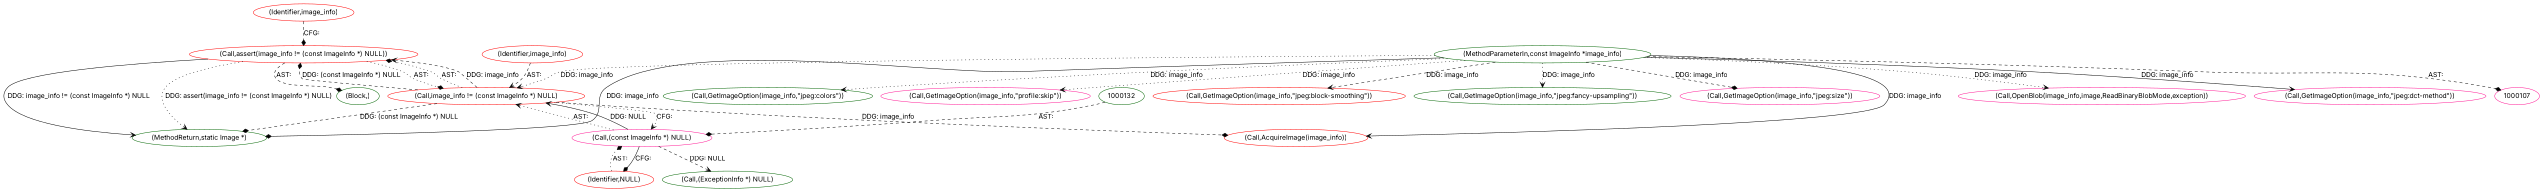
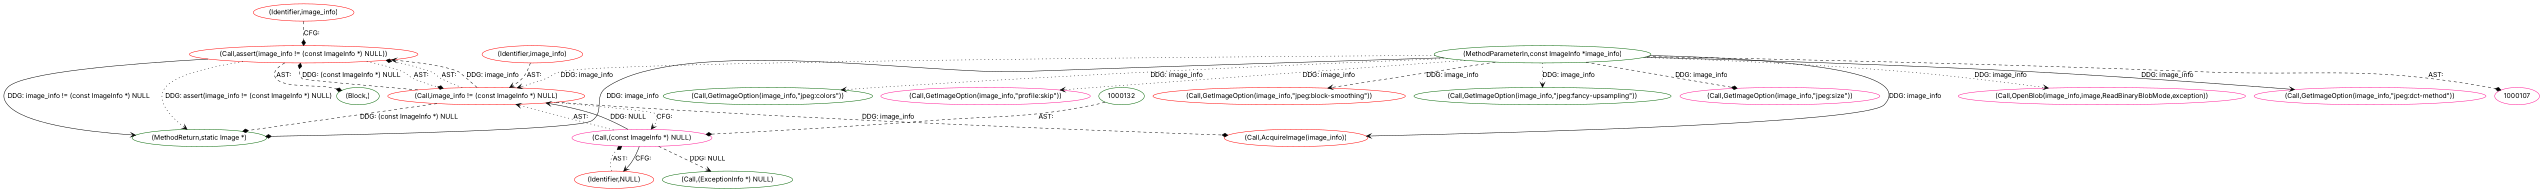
edge "(Call,(const ImageInfo *) NULL)" -> "(Identifier,NULL)": arrowhead diamond -> vee
